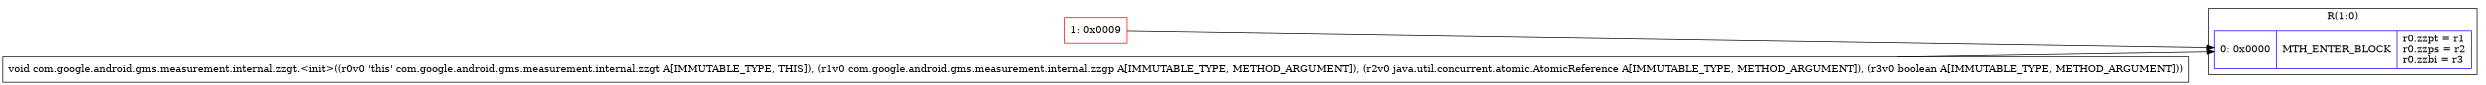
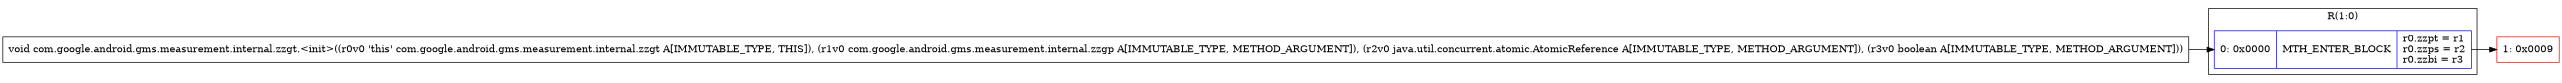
edge "1: 0x0009" -> "0: 0x0000": reversed
